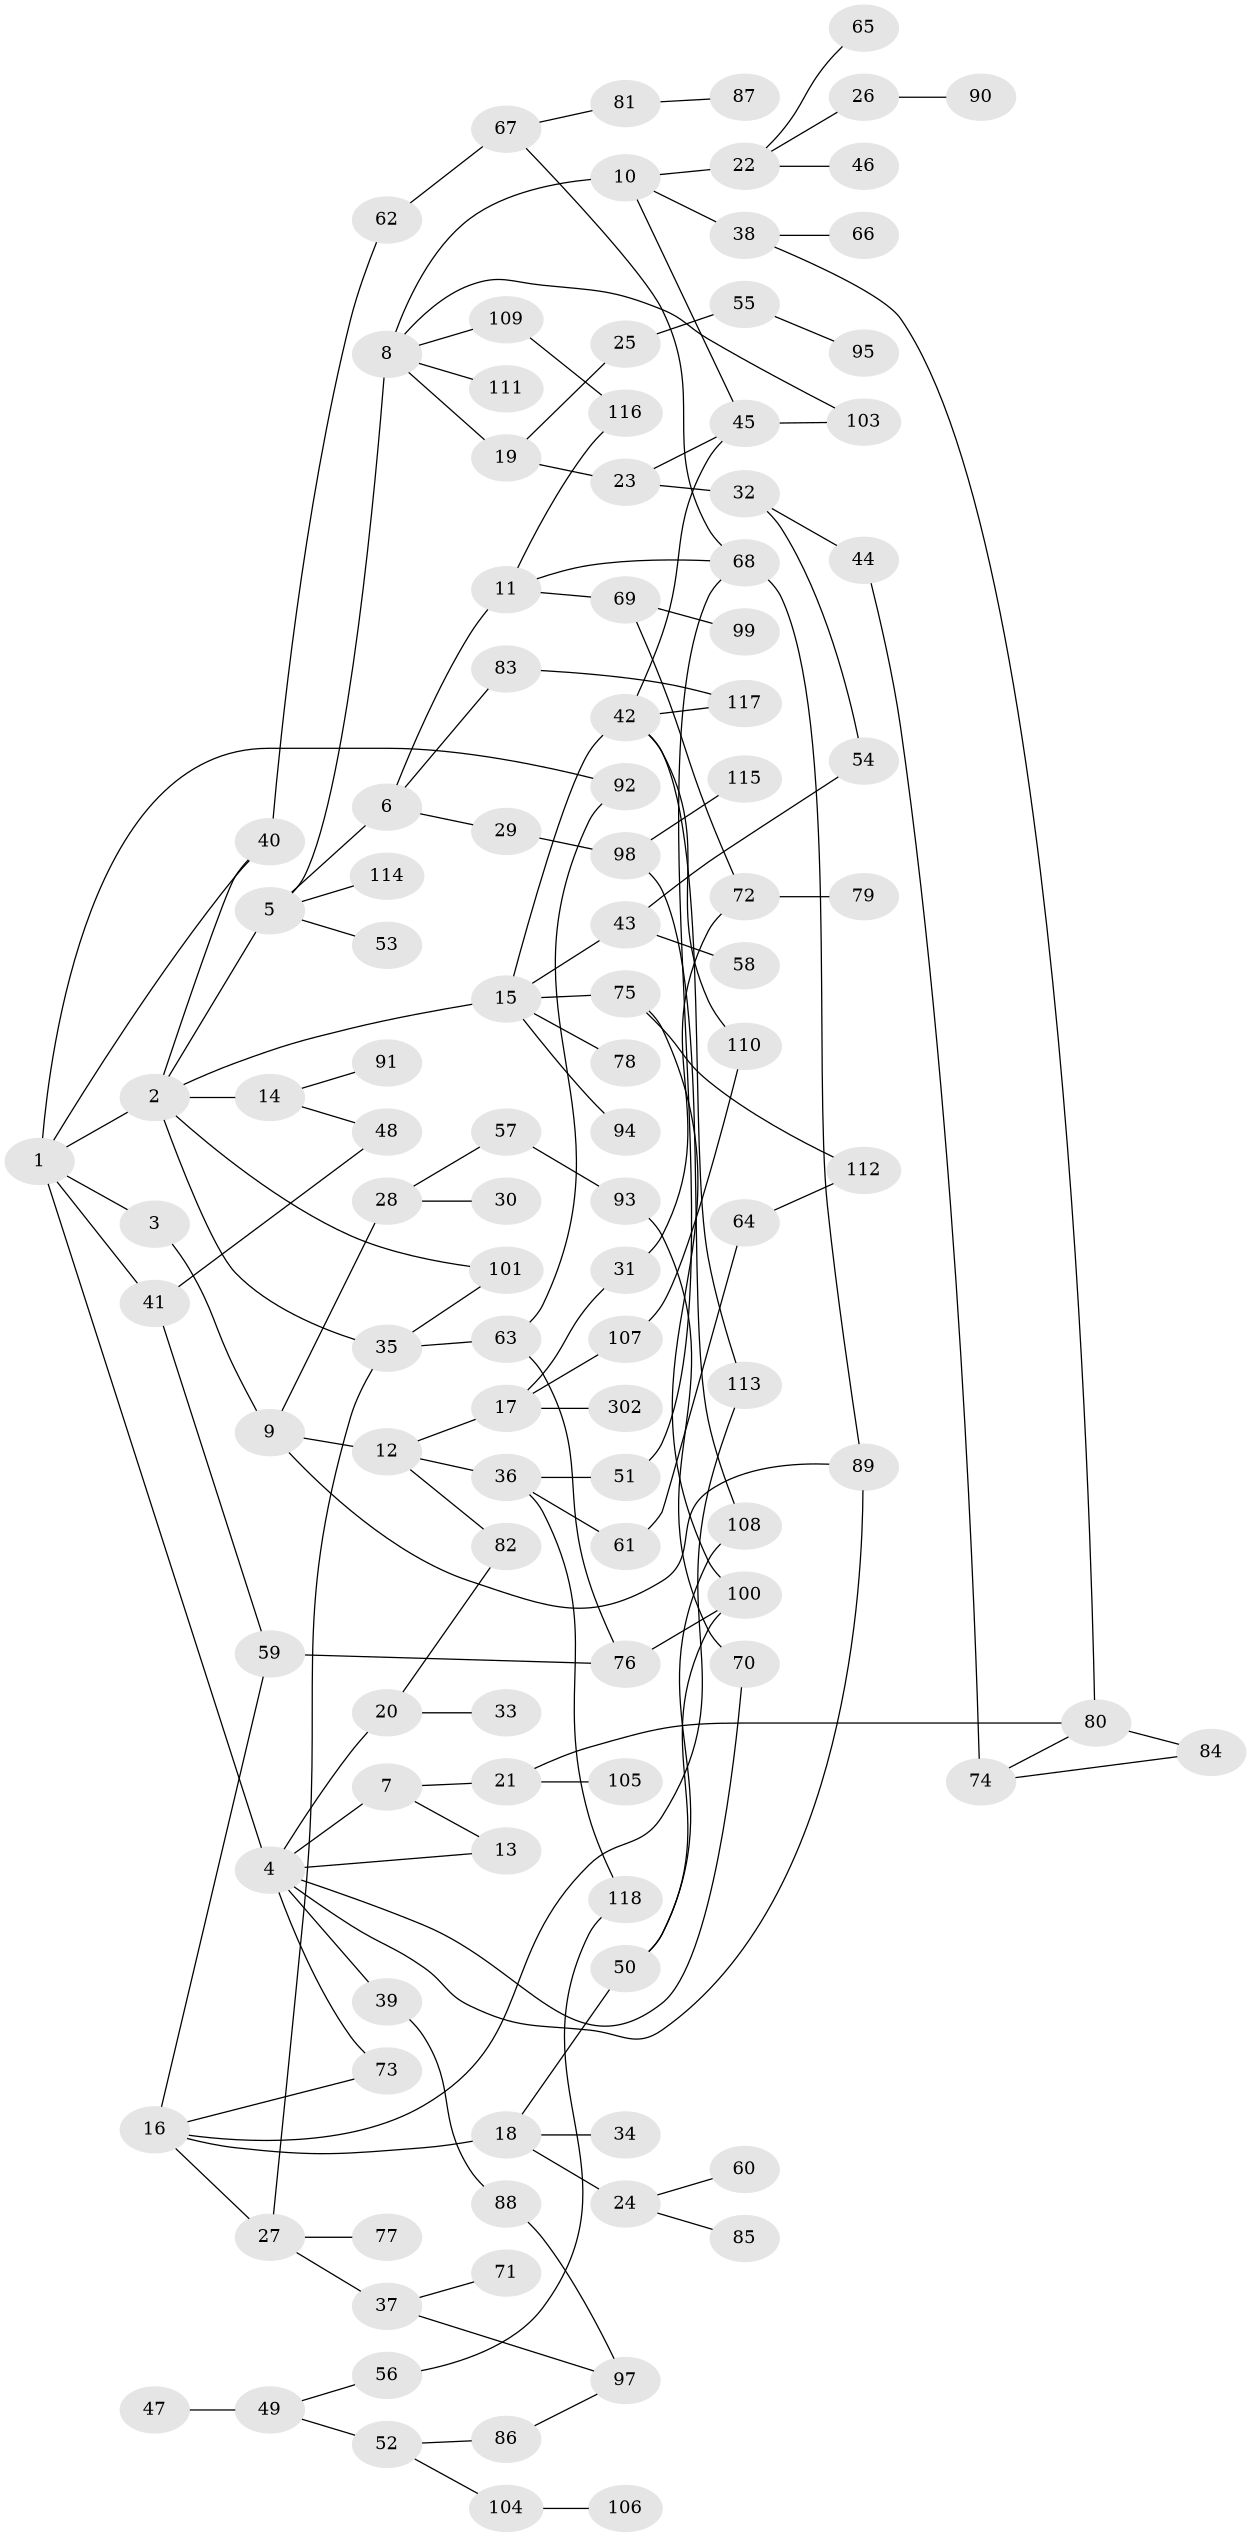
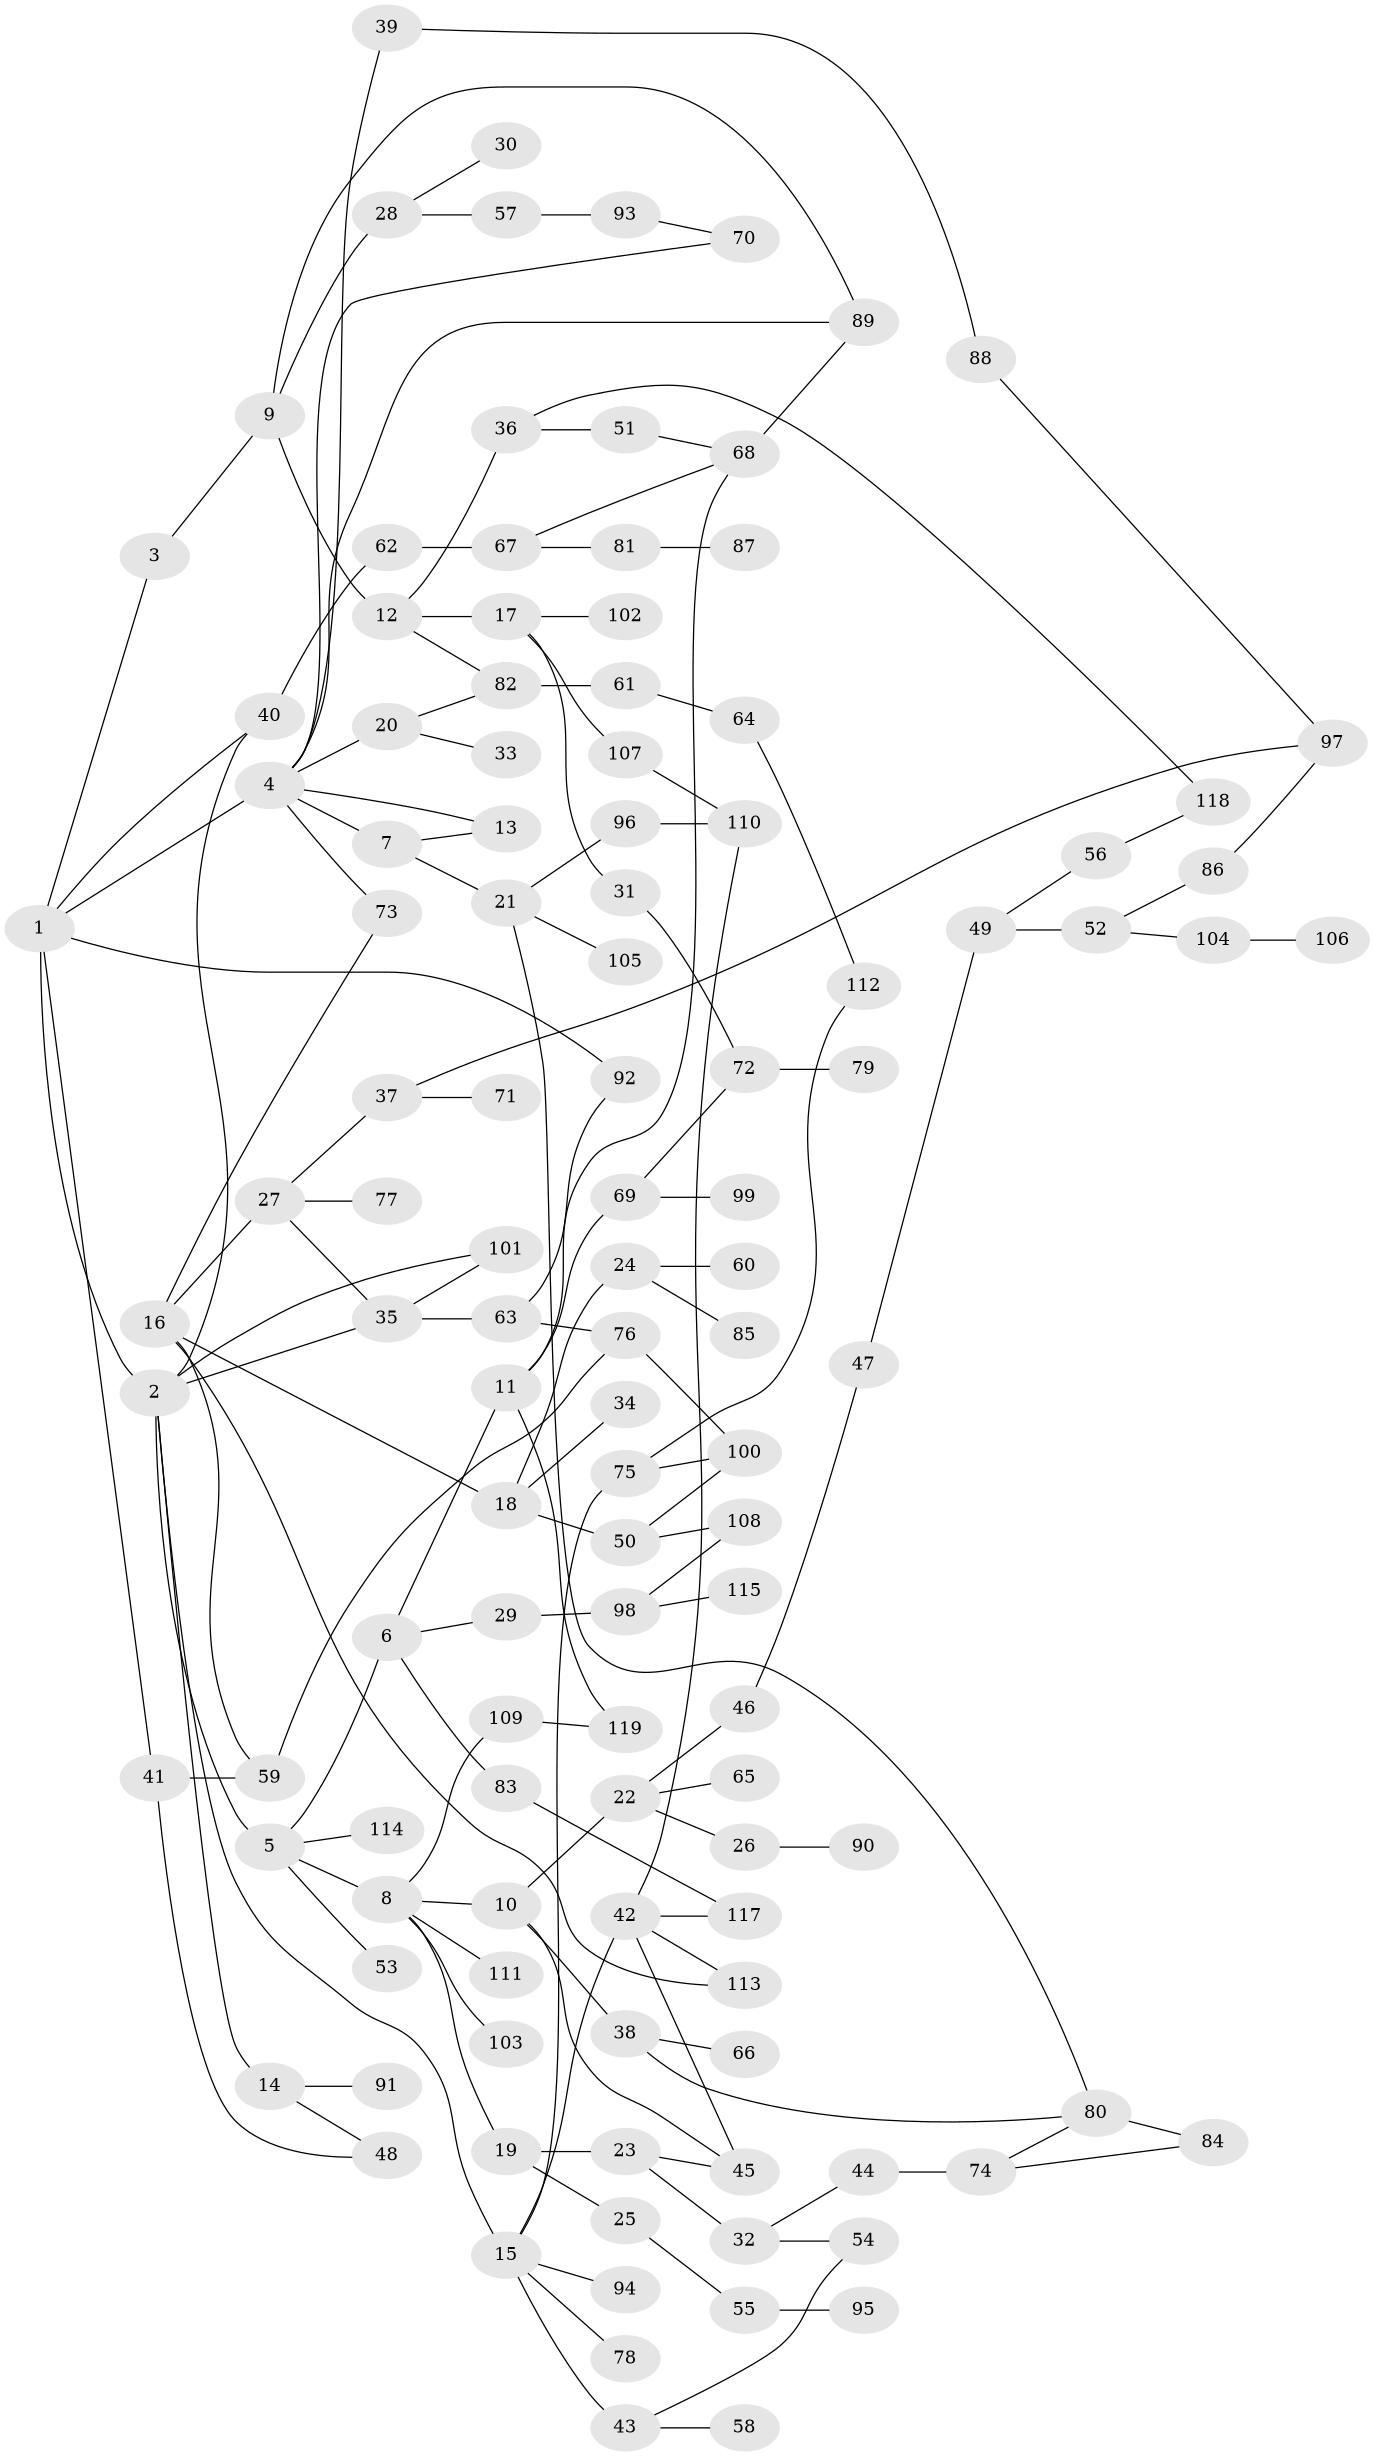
node "116": label "116" -> "119"
edge "103" -- "45": removed
node "96": added
node "302": label "302" -> "102"
edge "36" -- "61": now "82" -- "61"
edge "47" -- "46": added
